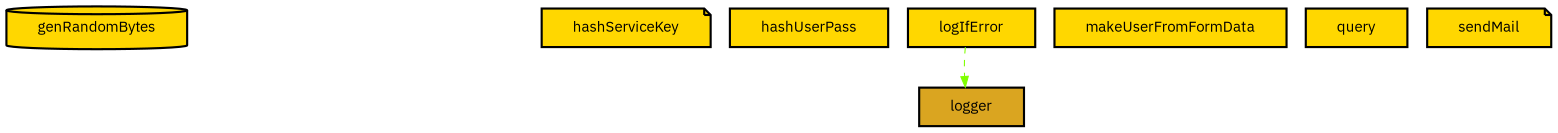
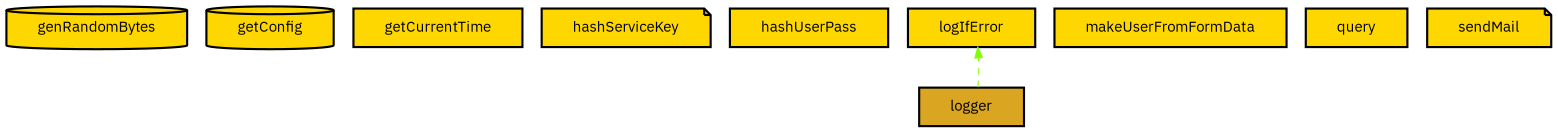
node "getConfig": added
node "getCurrentTime": added
edge "logIfError" -> "logger": reversed
